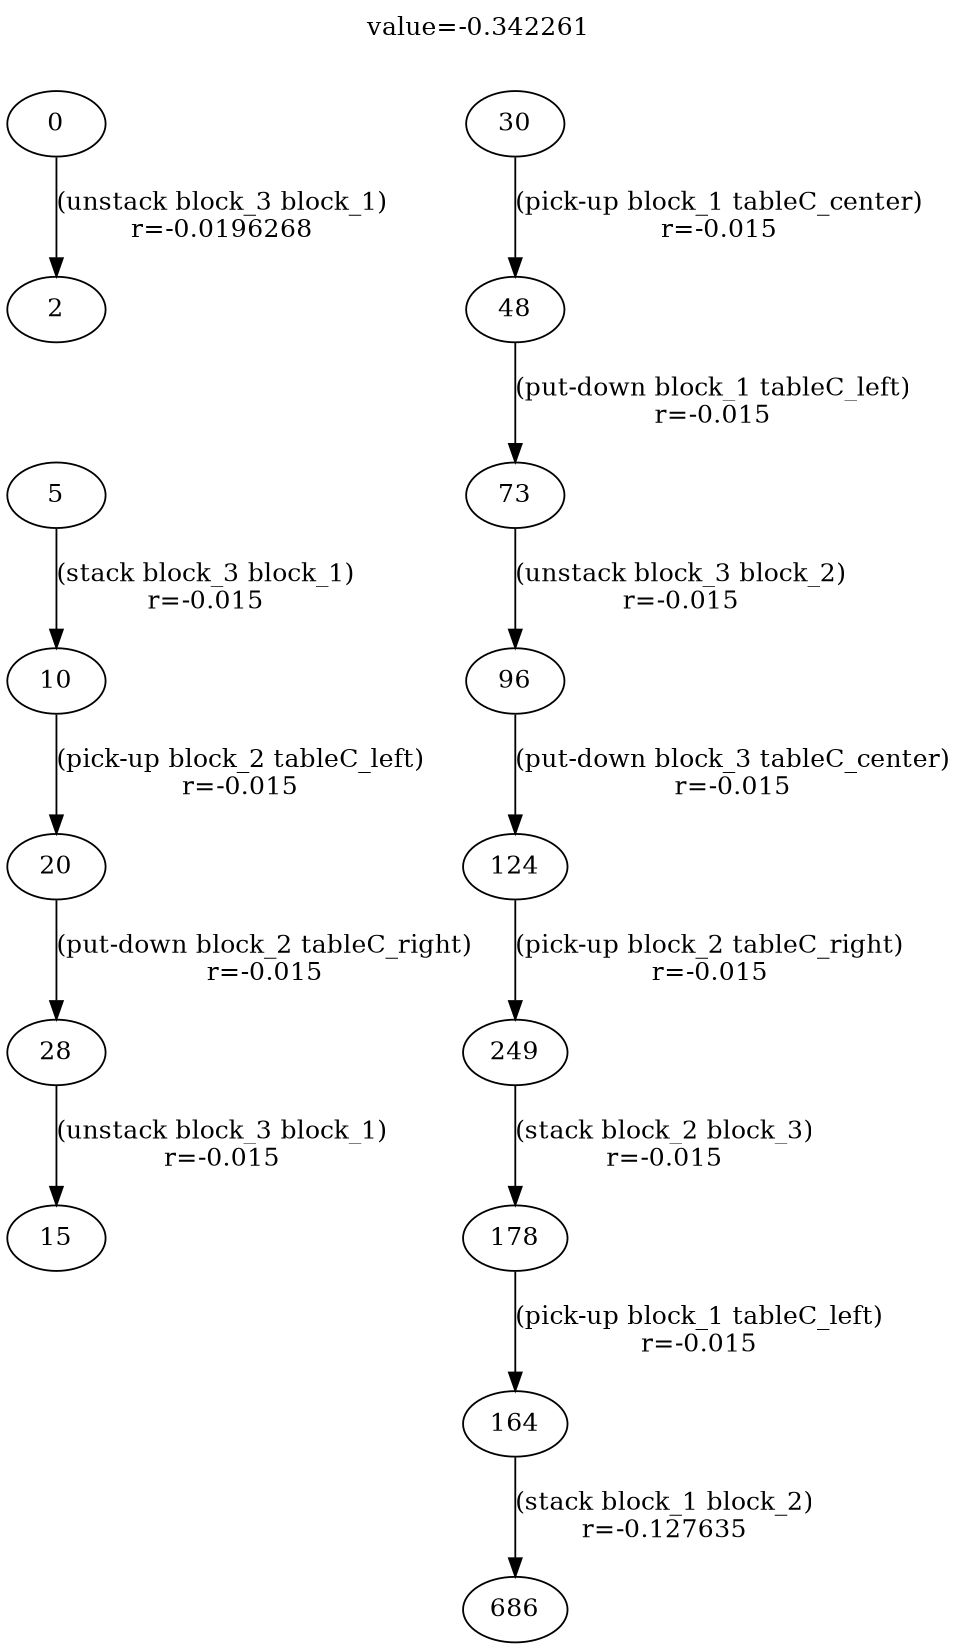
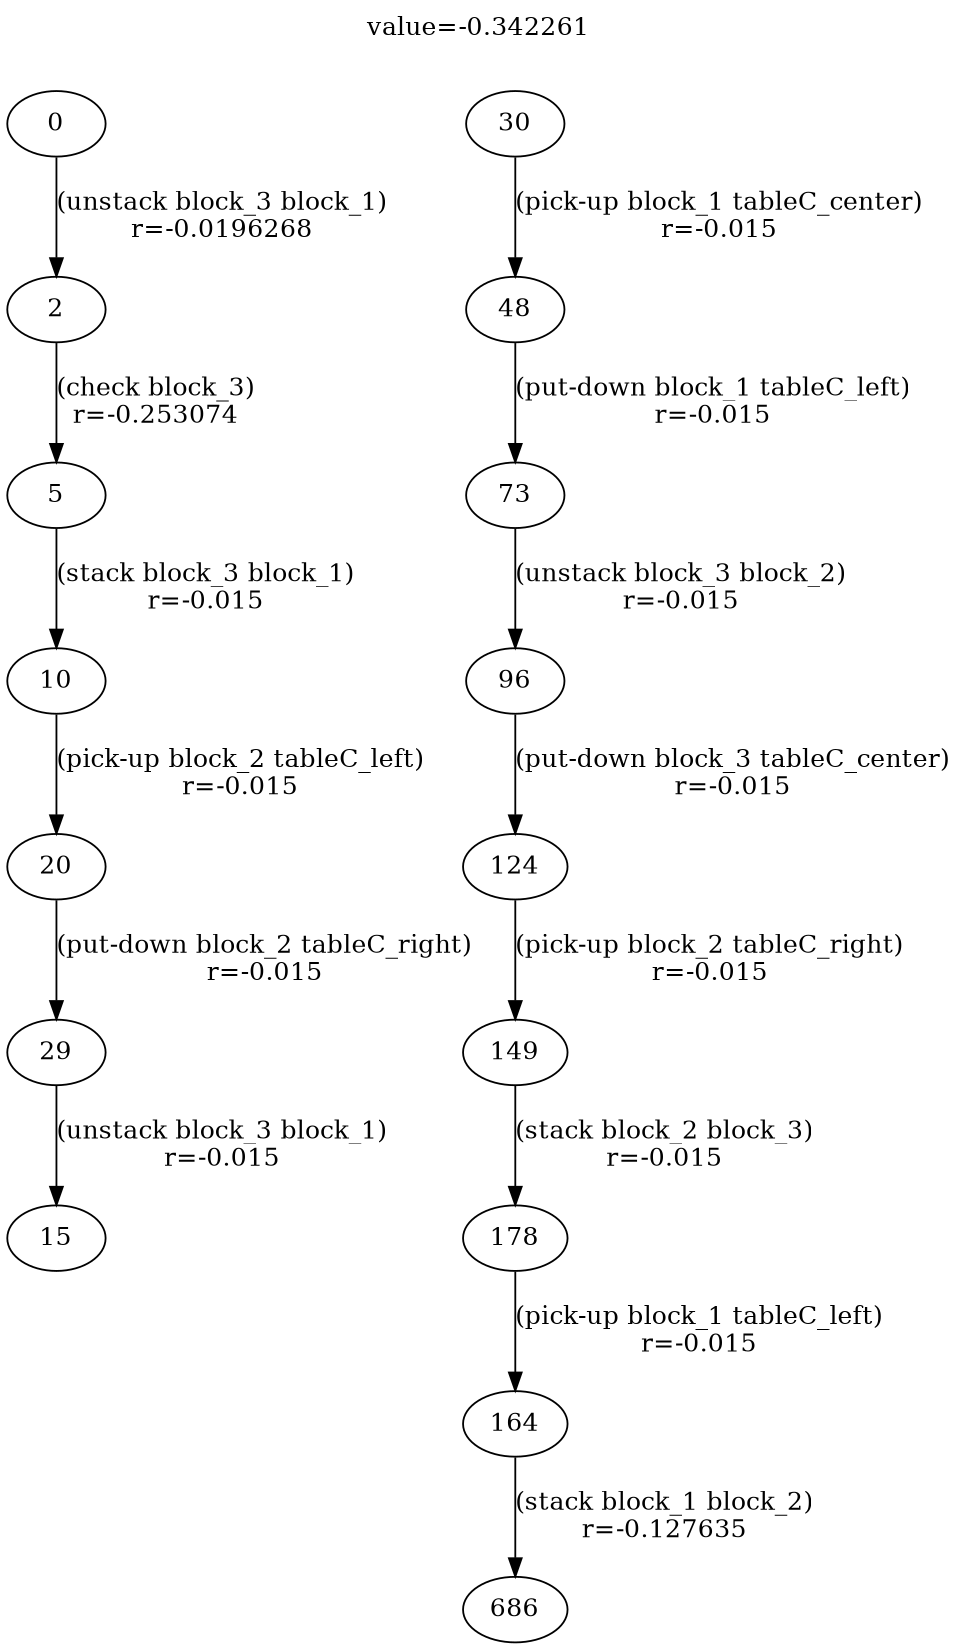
edge "2" -> "5": added, label "(check block_3) r=-0.253074"
node "28": label "28" -> "29"
node "249": label "249" -> "149"
